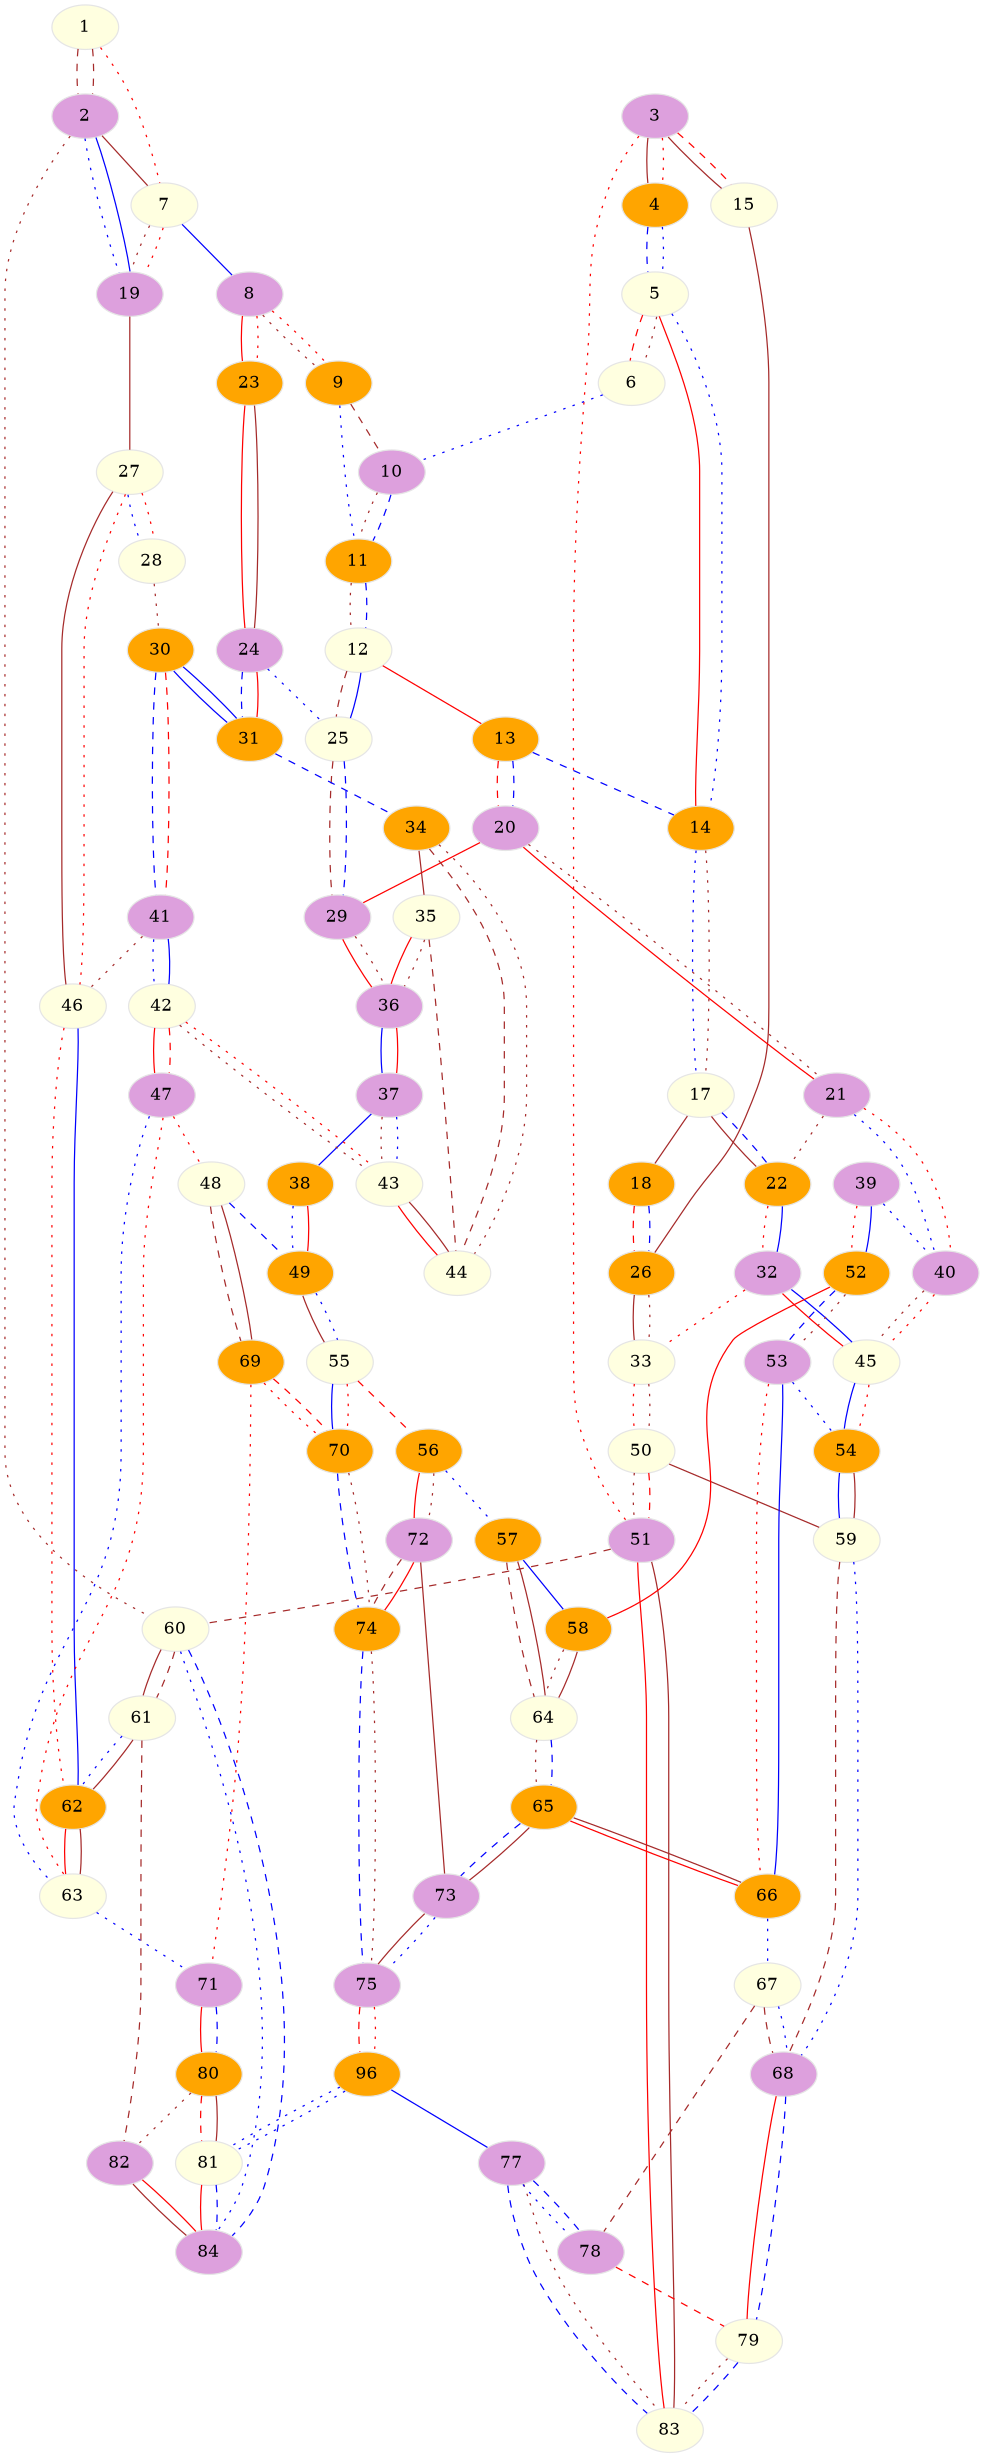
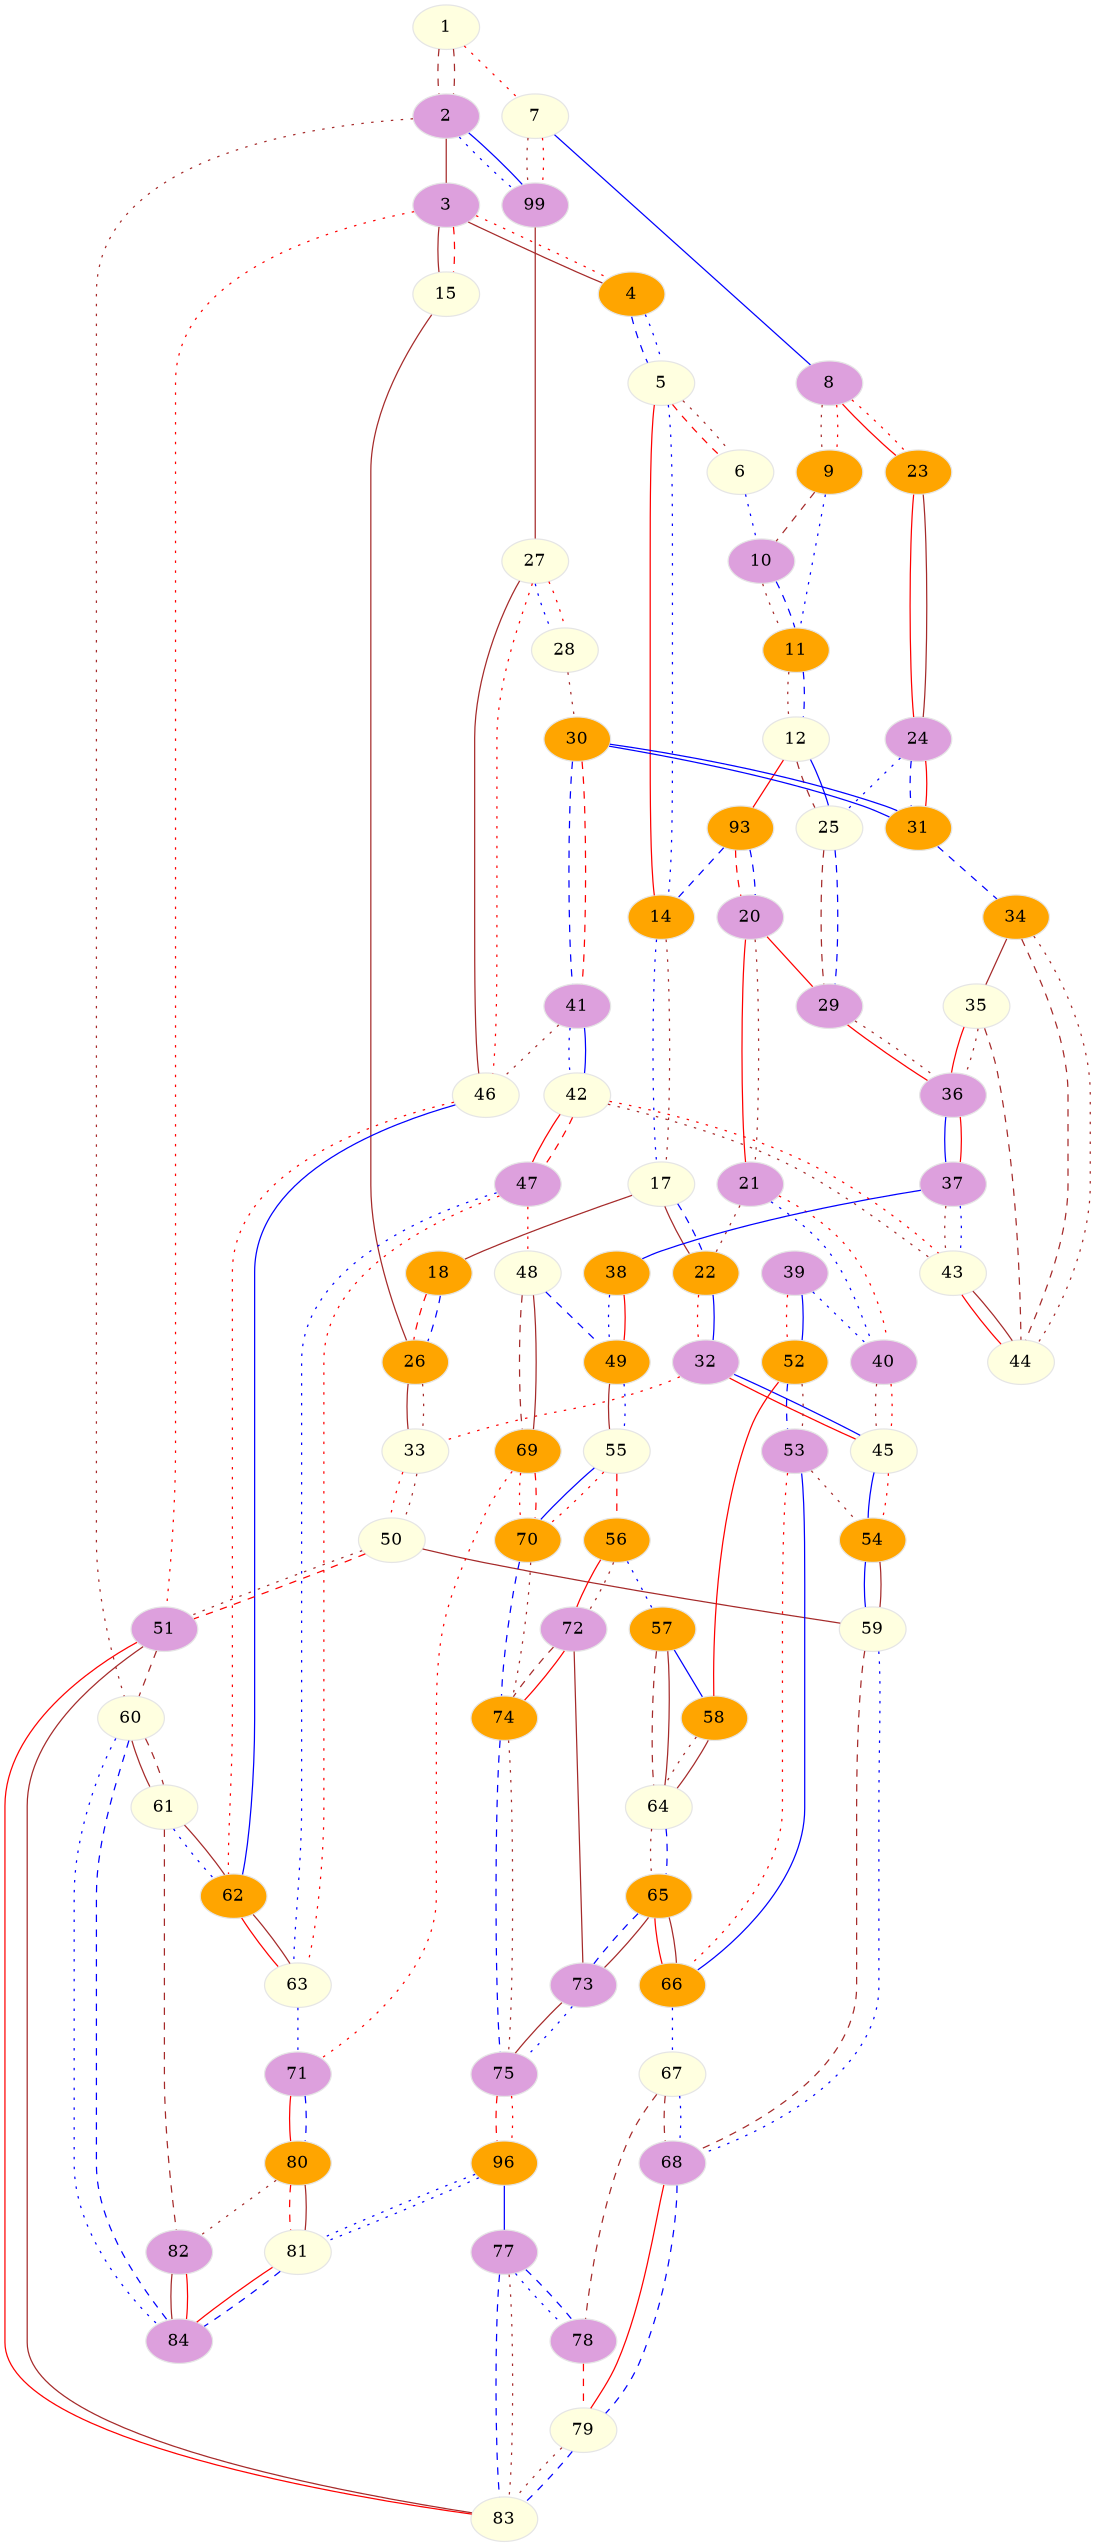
edge "2" -- "7": now "2" -- "3"
node "19": label "19" -> "99"
node "13": label "13" -> "93"
edge "53" -- "54": color blue -> brown
